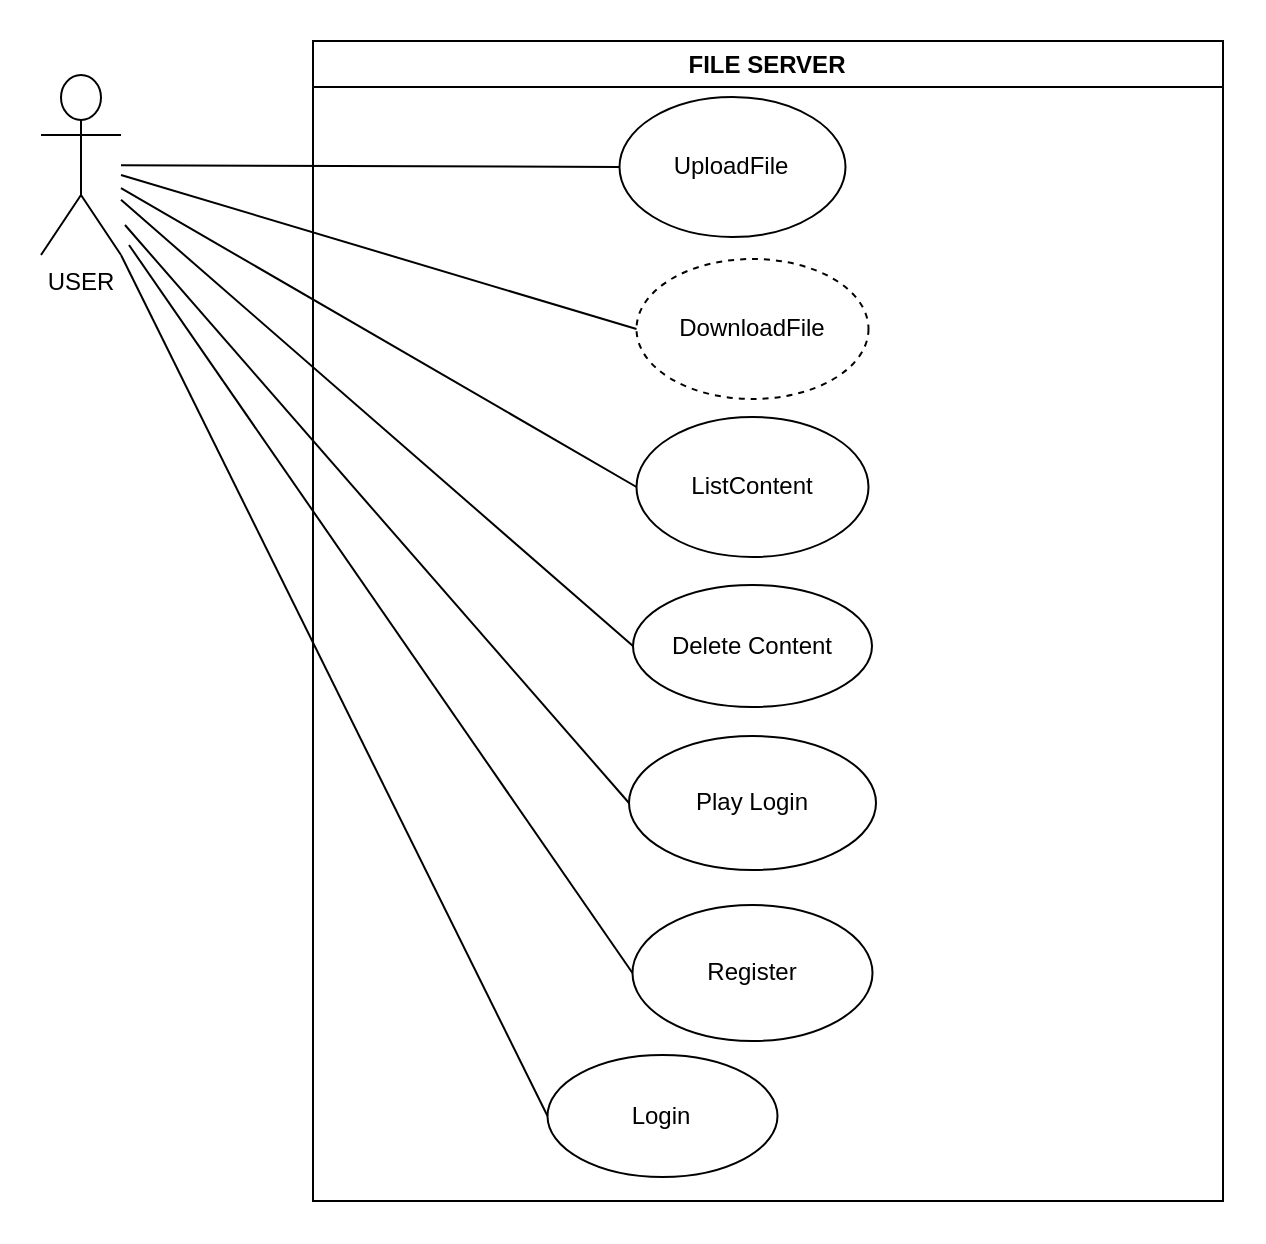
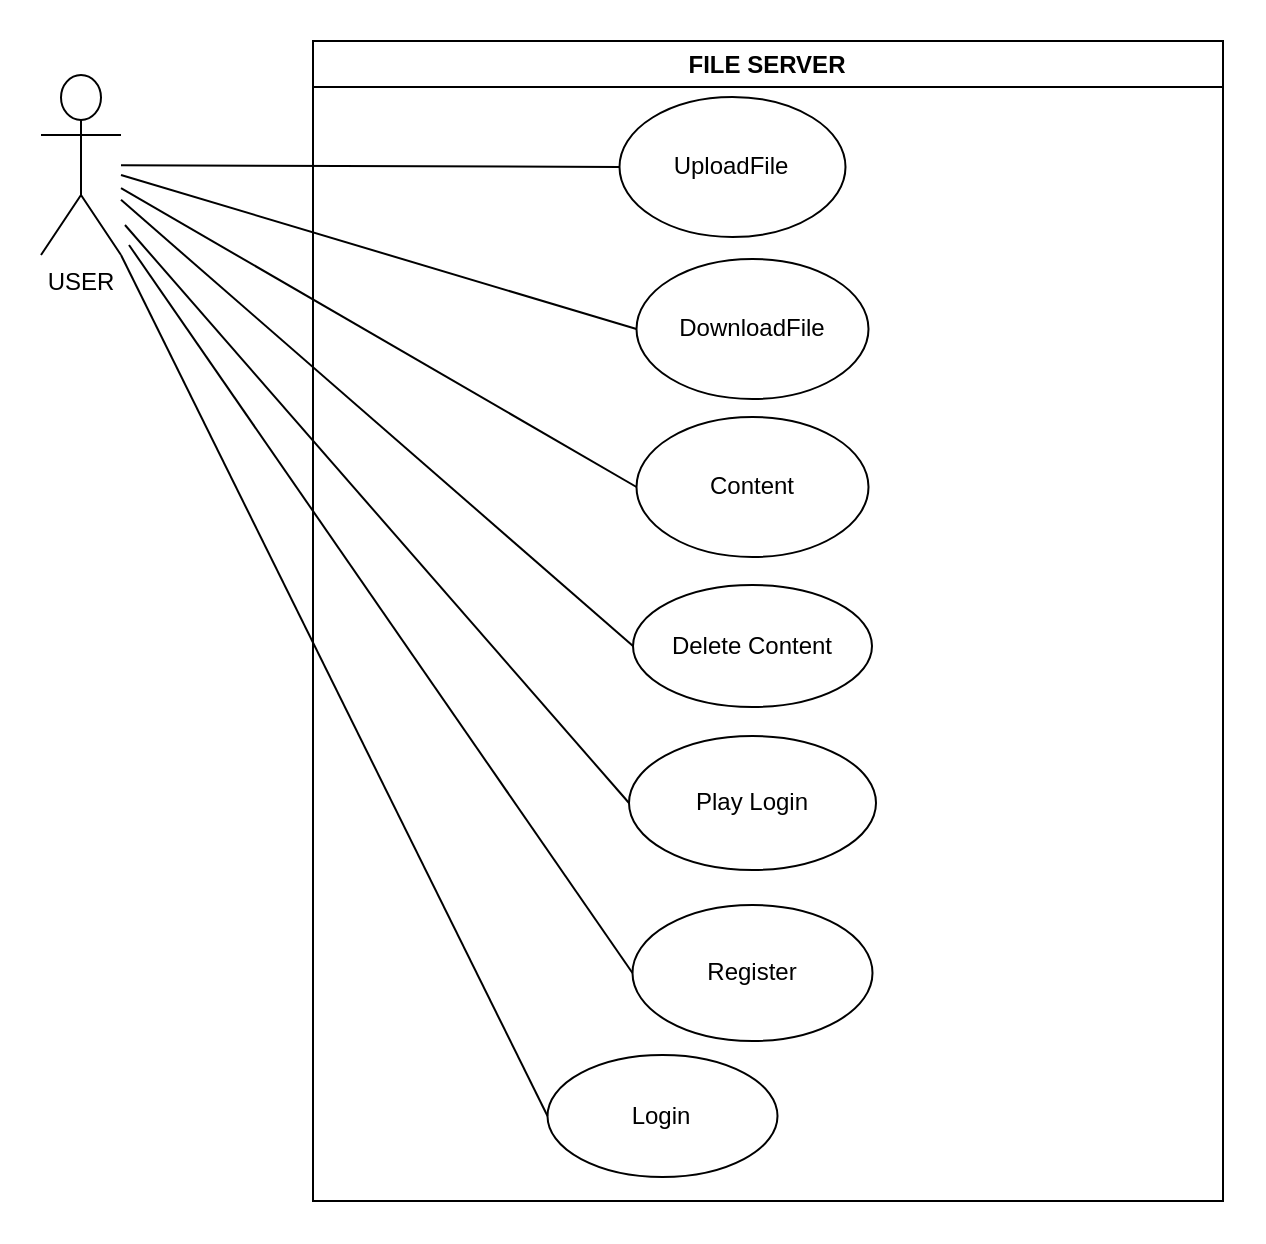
node "DownloadFile": style dashed -> solid
node "ListContent": label "ListContent" -> "Content"
